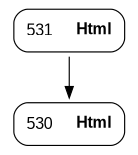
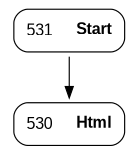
node "531": text "Html" -> "Start"
